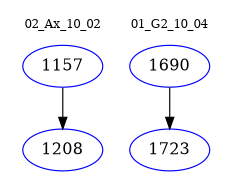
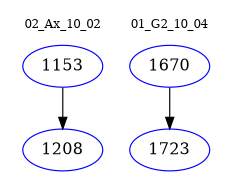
node "1157": label "1157" -> "1153"
node "1690": label "1690" -> "1670"
